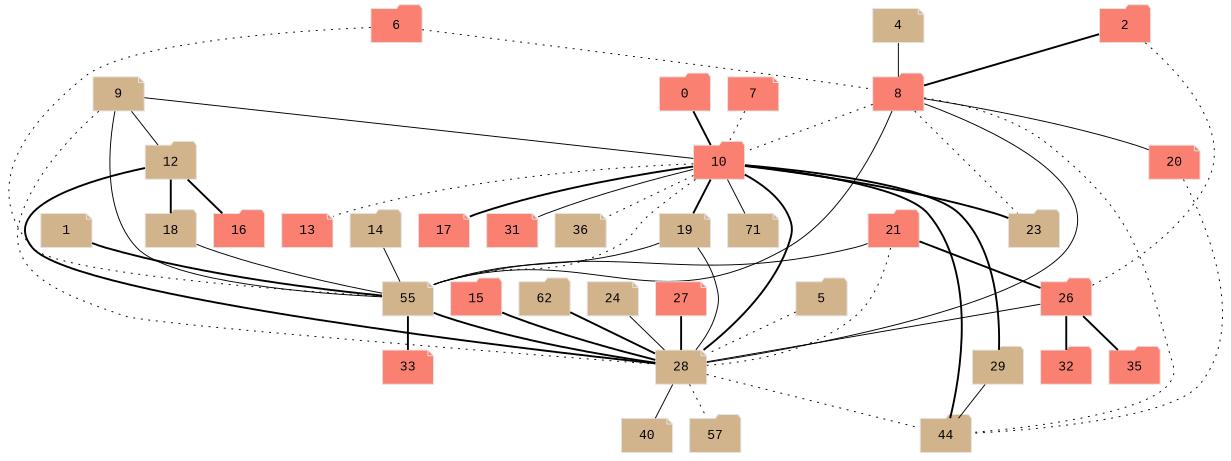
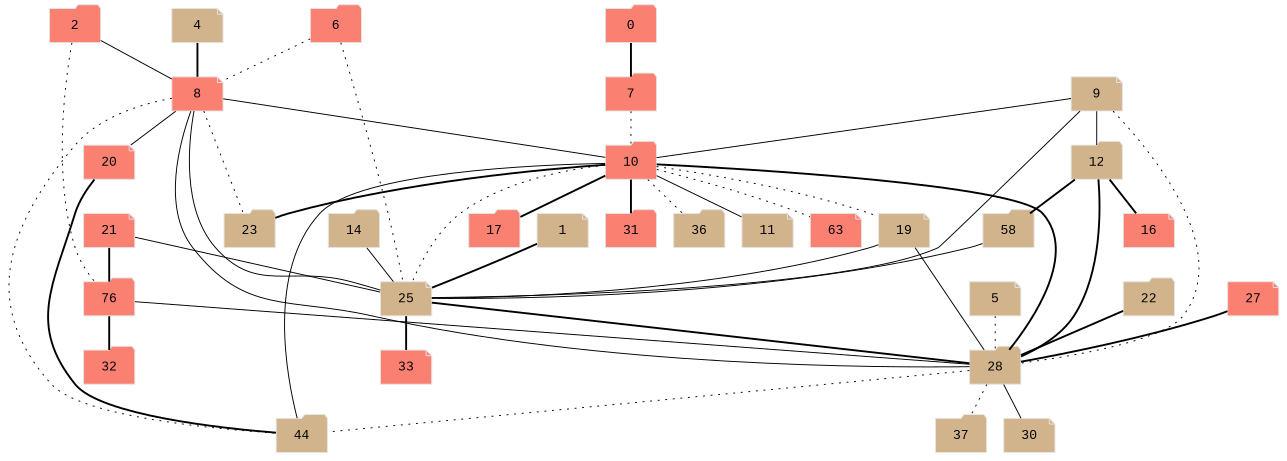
edge "4" -- "8": style solid -> bold
edge "2" -- "8": style bold -> solid
node "7": shape note -> folder
node "8": shape folder -> note
edge "0" -- "10": now "0" -- "7"
edge "8" -- "10": style dotted -> solid
edge "10" -- "31": style solid -> bold
edge "10" -- "19": style bold -> dotted
edge "10" -- "44": style bold -> solid
node "18": label "18" -> "58"
node "16": shape folder -> note
node "13": label "13" -> "63"
node "17": shape note -> folder
node "31": shape note -> folder
node "36": shape note -> folder
node "71": label "71" -> "11"
node "21": shape folder -> note
node "55": label "55" -> "25"
node "15": removed
node "62": label "62" -> "22"
node "24": removed
node "5": shape folder -> note
node "26": label "26" -> "76"
edge "21" -- "28": removed
node "28": shape note -> folder
node "29": removed
node "35": removed
edge "20" -- "44": style dotted -> bold
node "40": label "40" -> "30"
node "57": label "57" -> "37"
